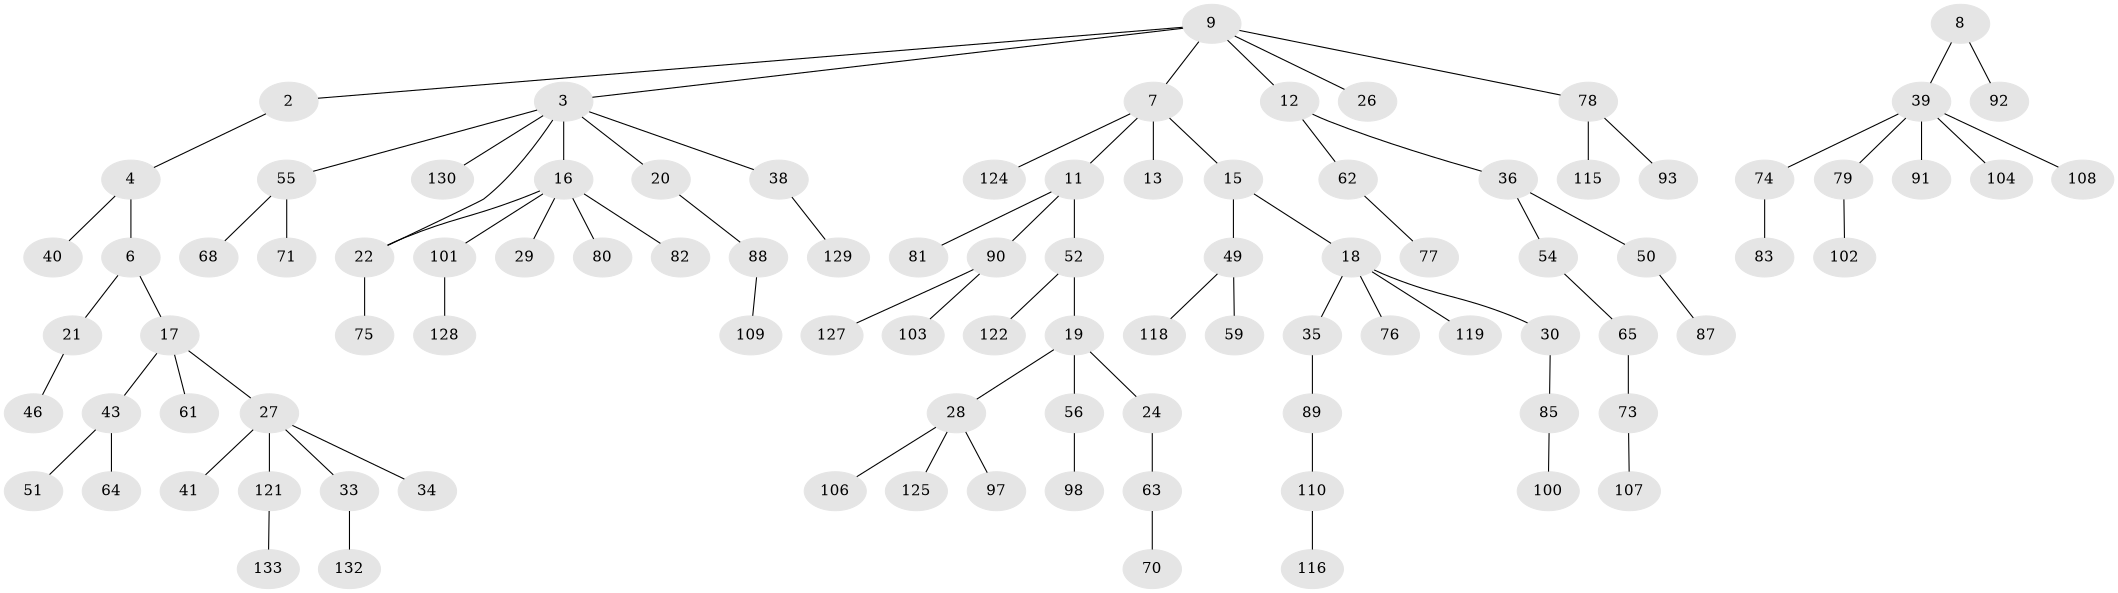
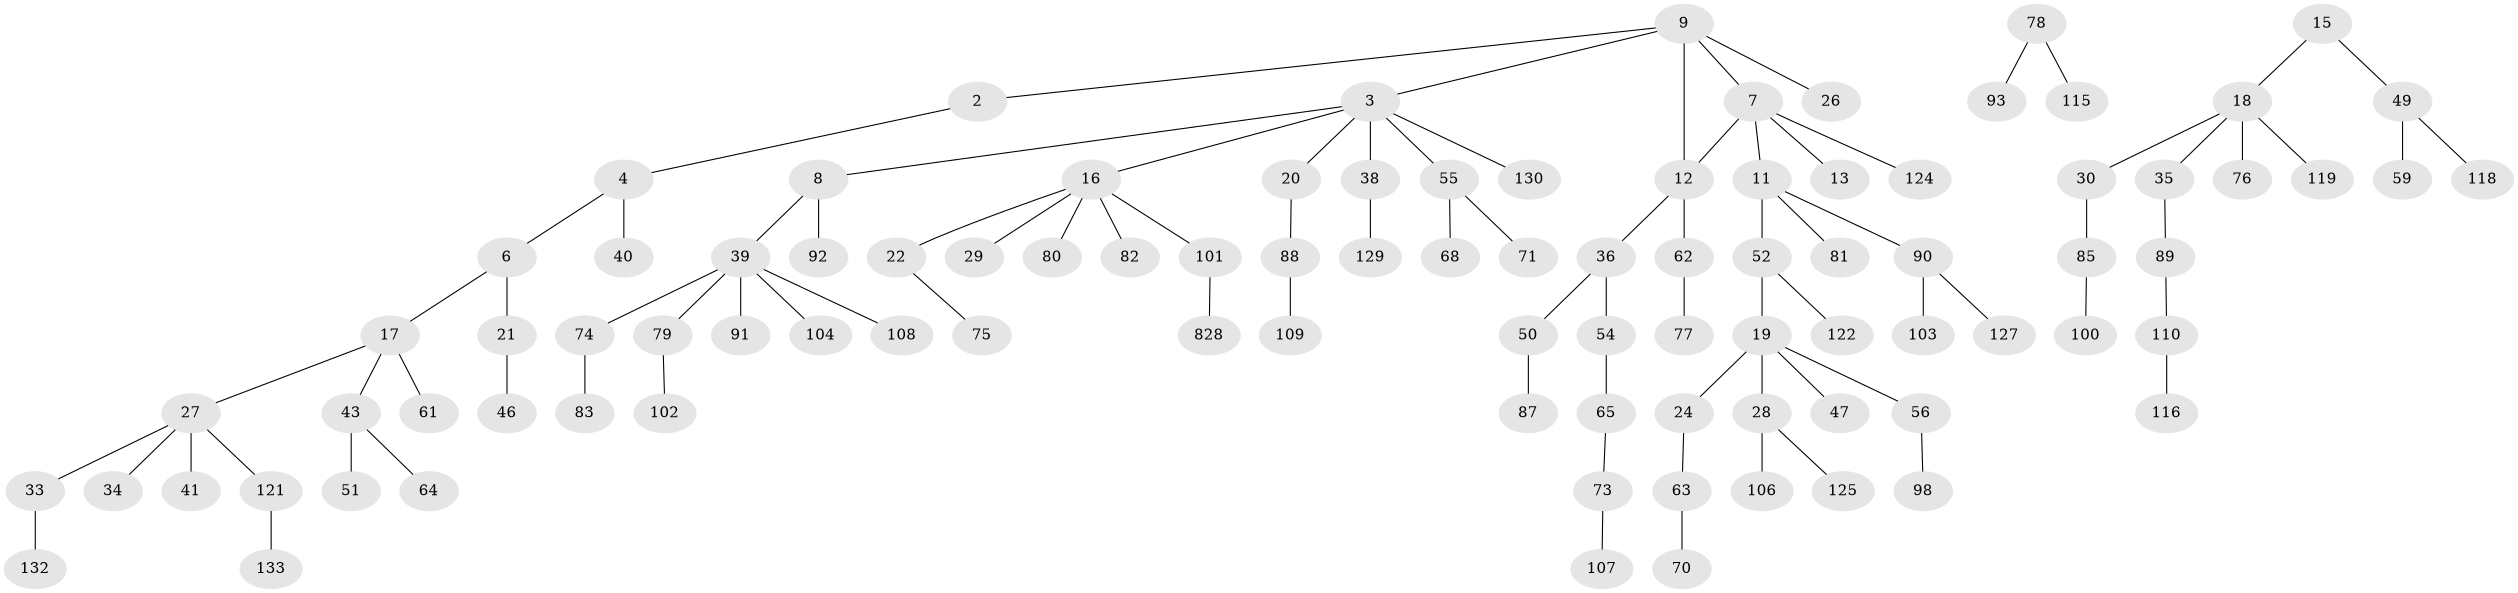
edge "9" -- "78": removed
edge "7" -- "15": now "7" -- "12"
edge "3" -- "22": now "3" -- "8"
node "128": label "128" -> "828"
node "47": added
node "97": removed
